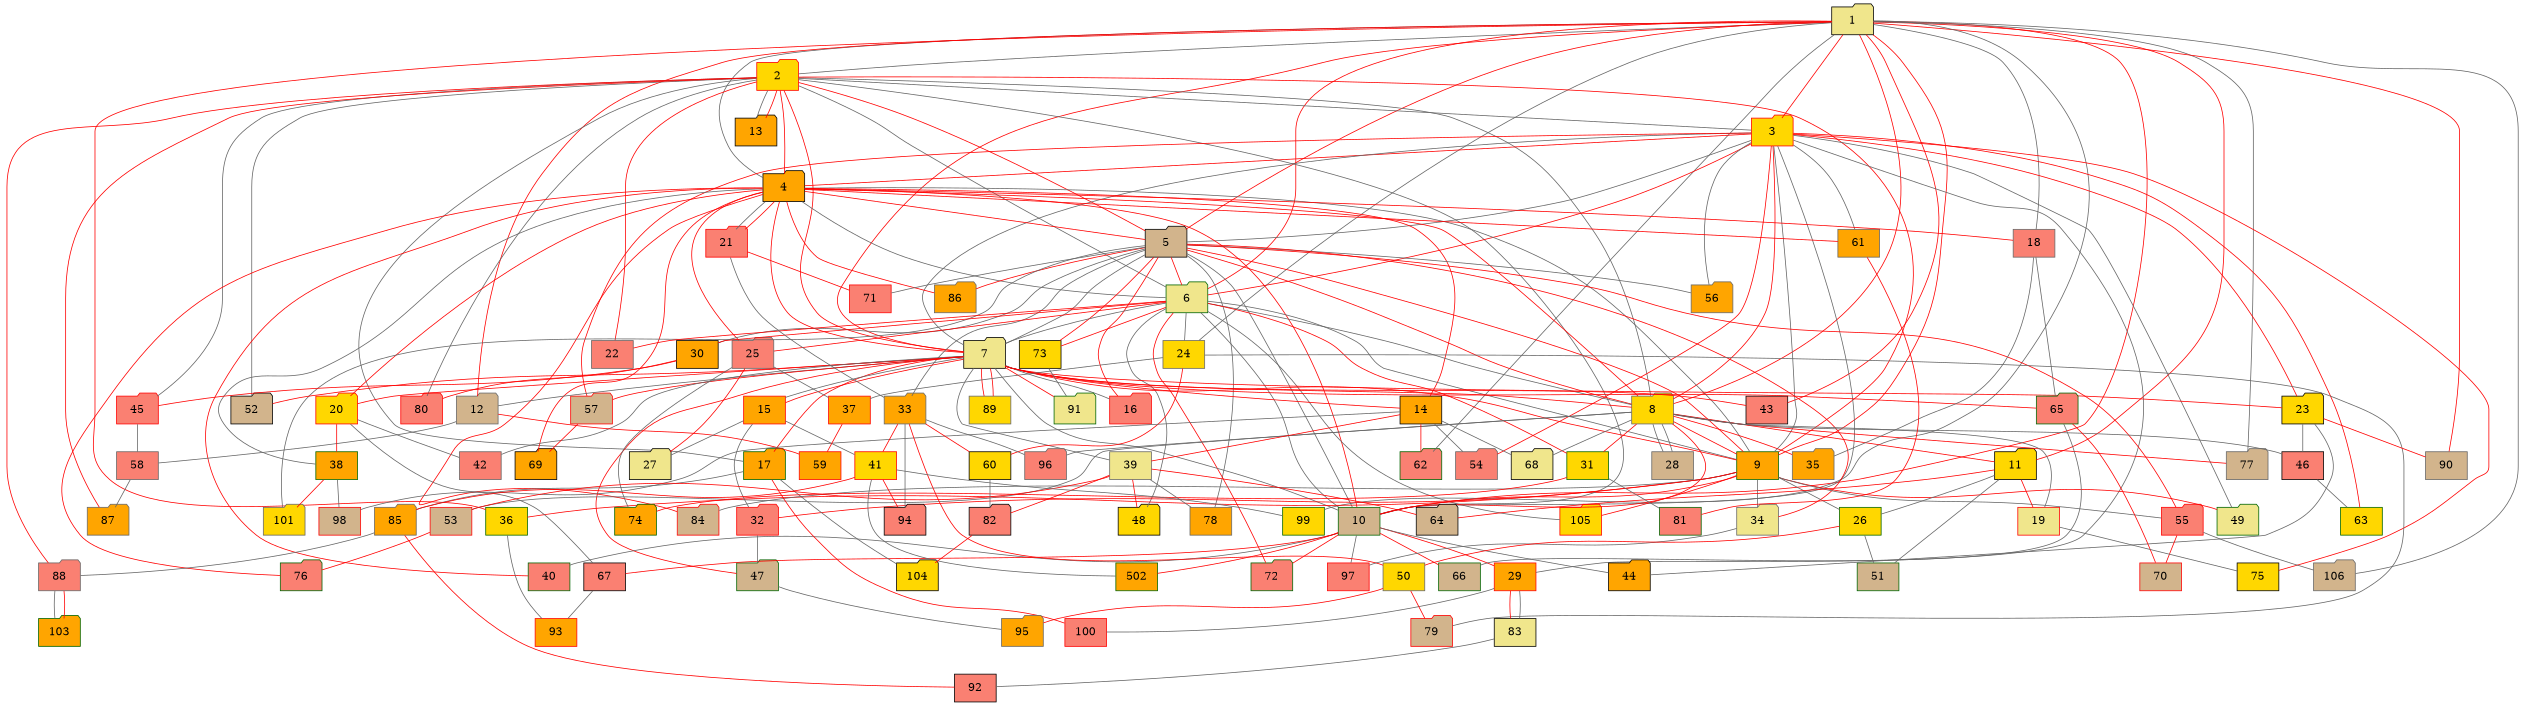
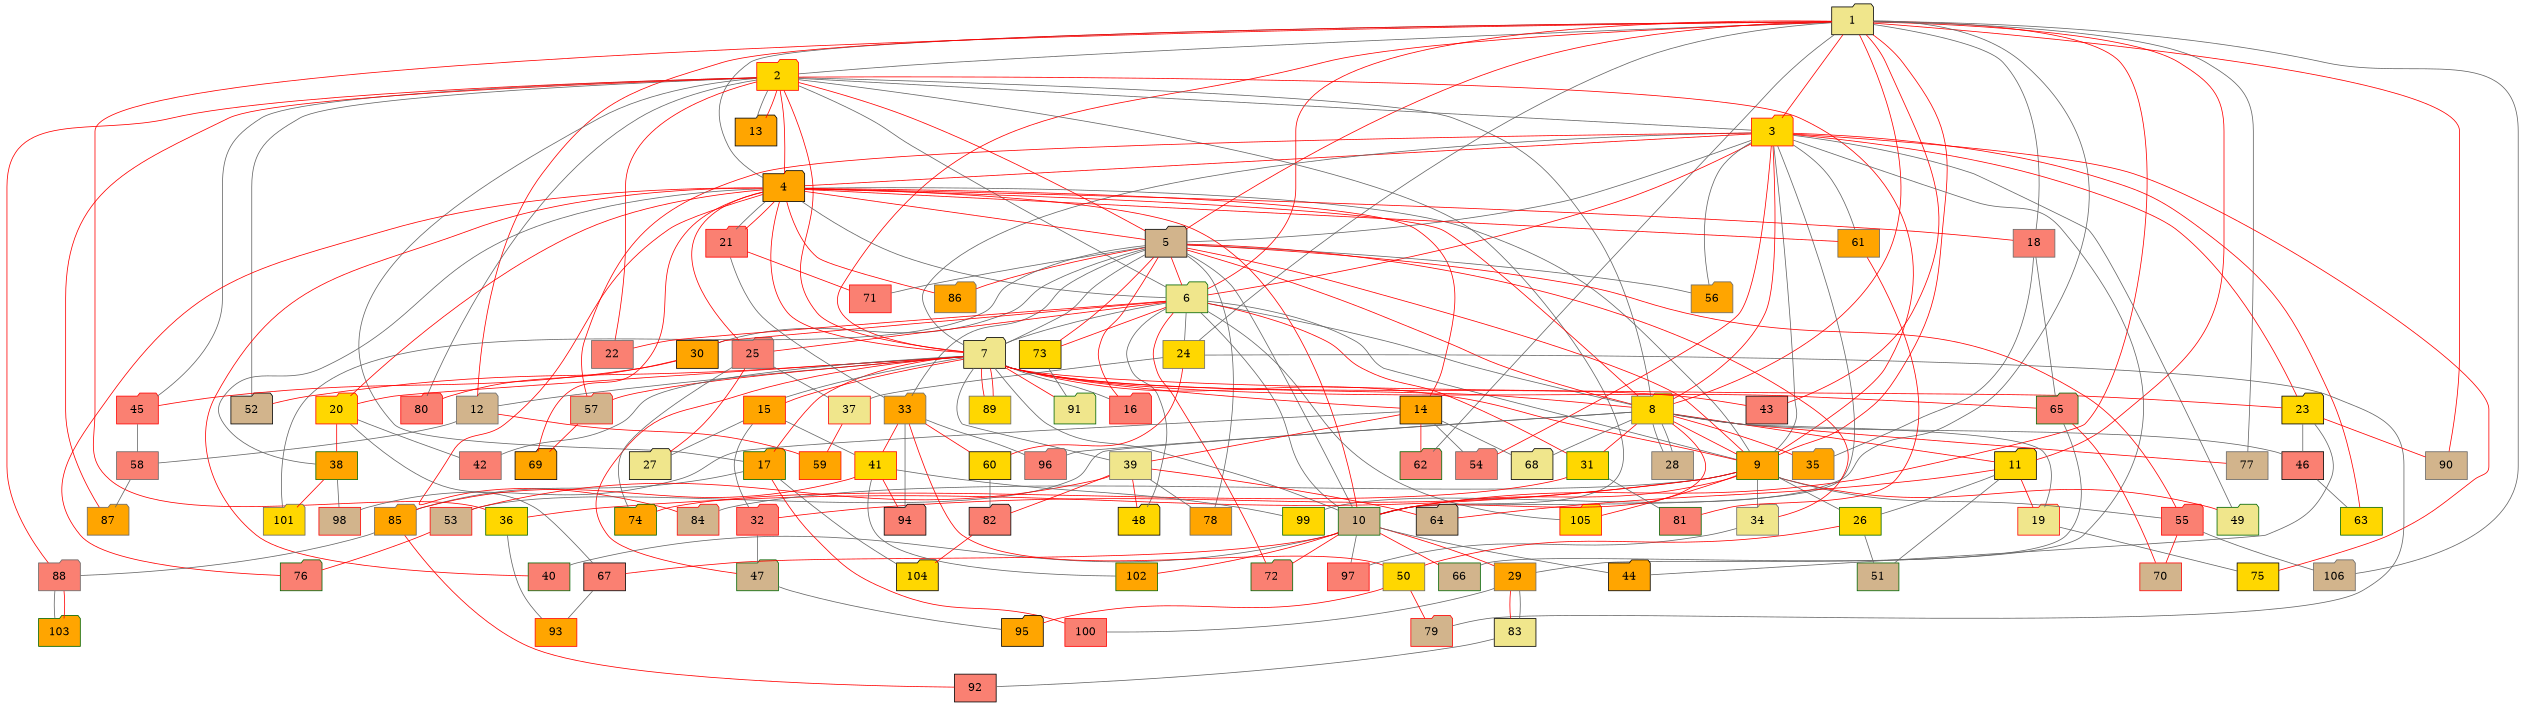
node "37": fillcolor orange -> khaki
node "77": shape folder -> box
node "19": shape box -> folder
node "502": label "502" -> "102"
node "29": color red -> gray40
node "95": color gray40 -> black
